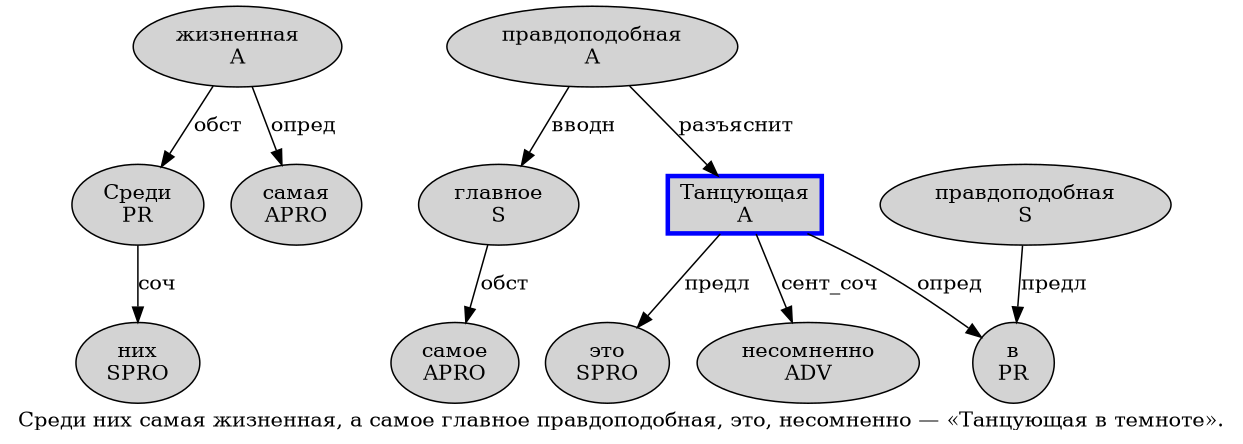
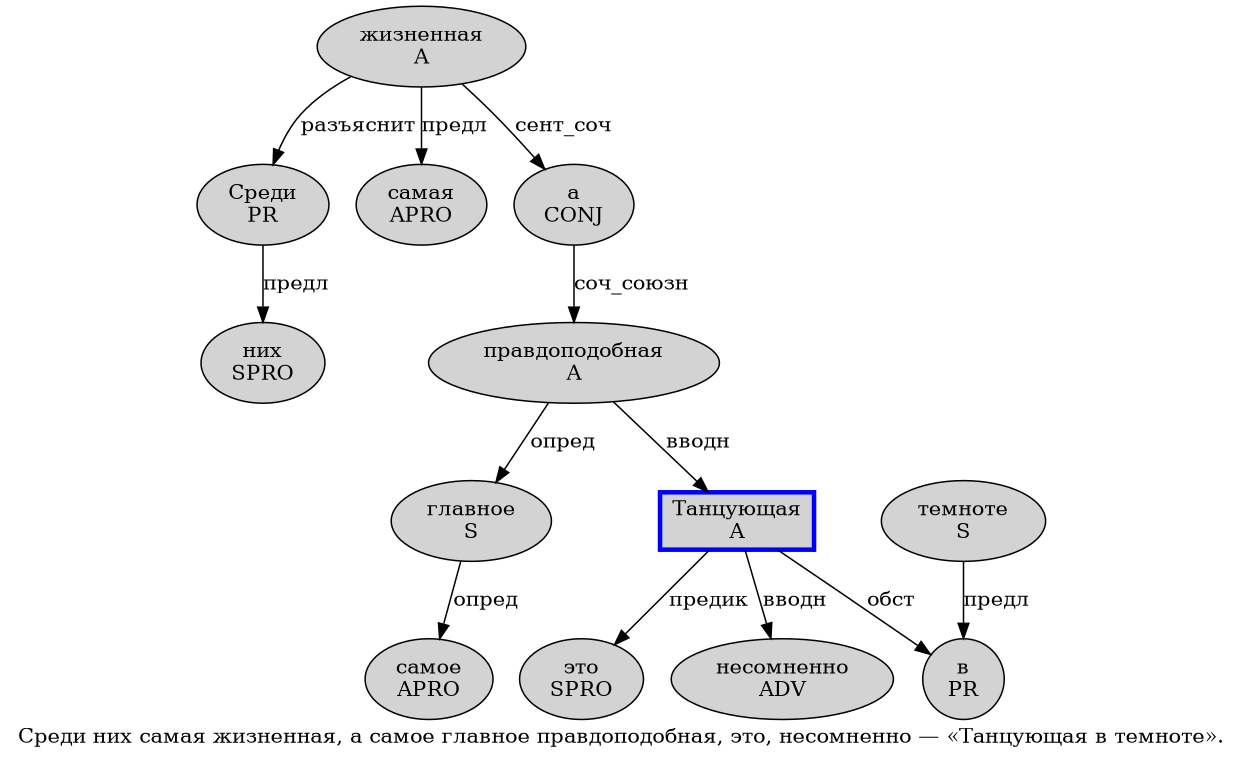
edge "жизненная A" -> "Среди PR": label "обст" -> "разъяснит"
edge "жизненная A" -> "самая APRO": label "опред" -> "предл"
edge "правдоподобная A" -> "главное S": label "вводн" -> "опред"
edge "правдоподобная A" -> "Танцующая A": label "разъяснит" -> "вводн"
node "а CONJ": added
node "правдоподобная S": label "правдоподобная S" -> "темноте S"
edge "Среди PR" -> "них SPRO": label "соч" -> "предл"
edge "главное S" -> "самое APRO": label "обст" -> "опред"
edge "Танцующая A" -> "это SPRO": label "предл" -> "предик"
edge "Танцующая A" -> "несомненно ADV": label "сент_соч" -> "вводн"
edge "Танцующая A" -> "в PR": label "опред" -> "обст"
